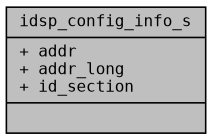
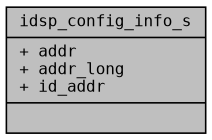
node "idsp_config_info_s": text "+ id_section" -> "+ id_addr"
